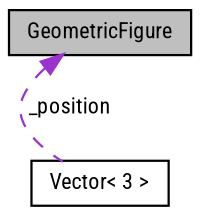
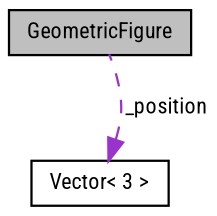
edge "Vector< 3 >" -> "GeometricFigure": reversed
